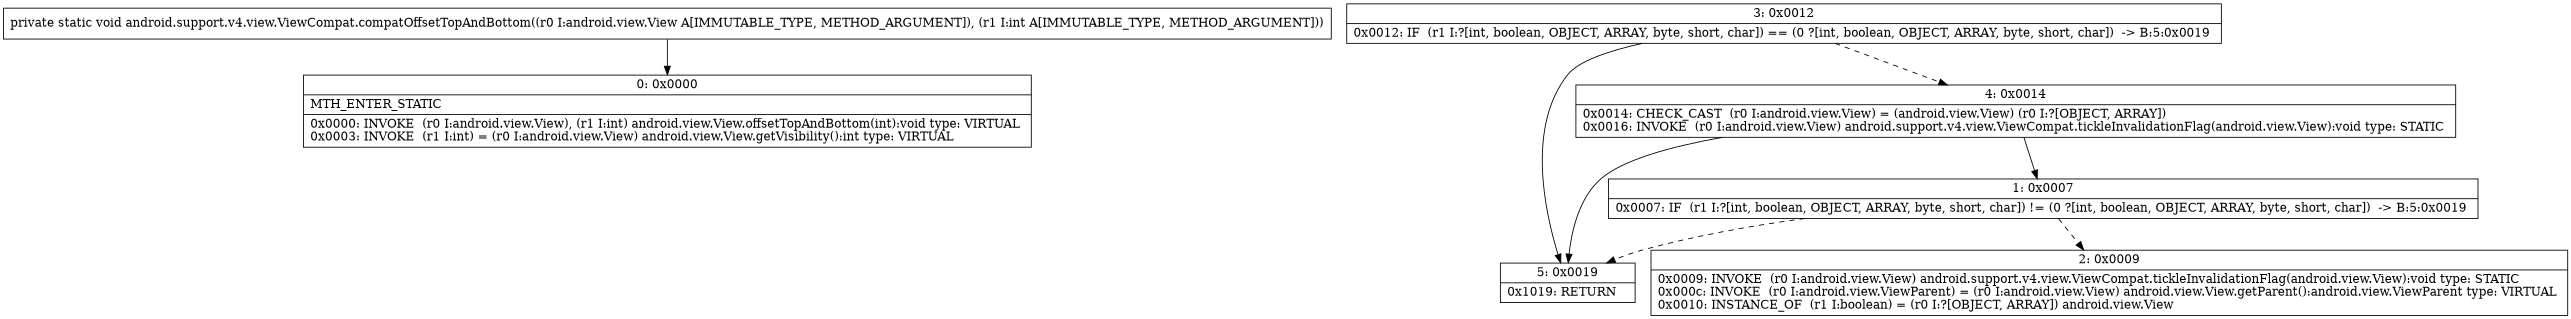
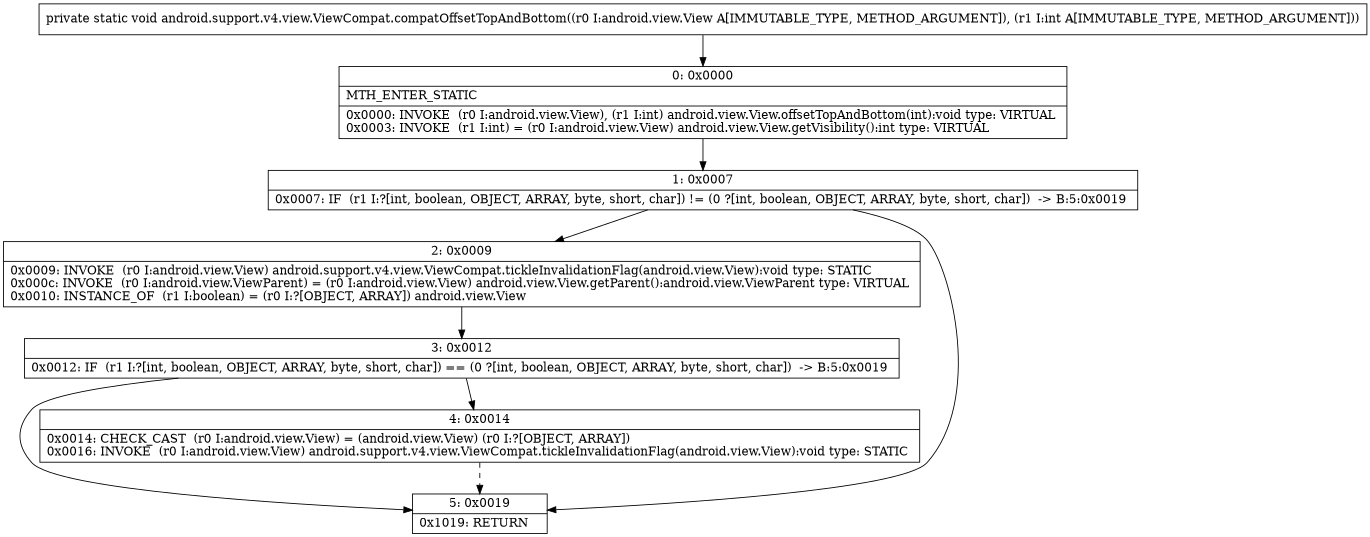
edge "3: 0x0012" -> "4: 0x0014": style dashed -> solid
edge "4: 0x0014" -> "1: 0x0007": now "0: 0x0000" -> "1: 0x0007"
edge "4: 0x0014" -> "5: 0x0019": style solid -> dashed
edge "1: 0x0007" -> "2: 0x0009": style dashed -> solid
edge "1: 0x0007" -> "5: 0x0019": style dashed -> solid
edge "2: 0x0009" -> "3: 0x0012": added
